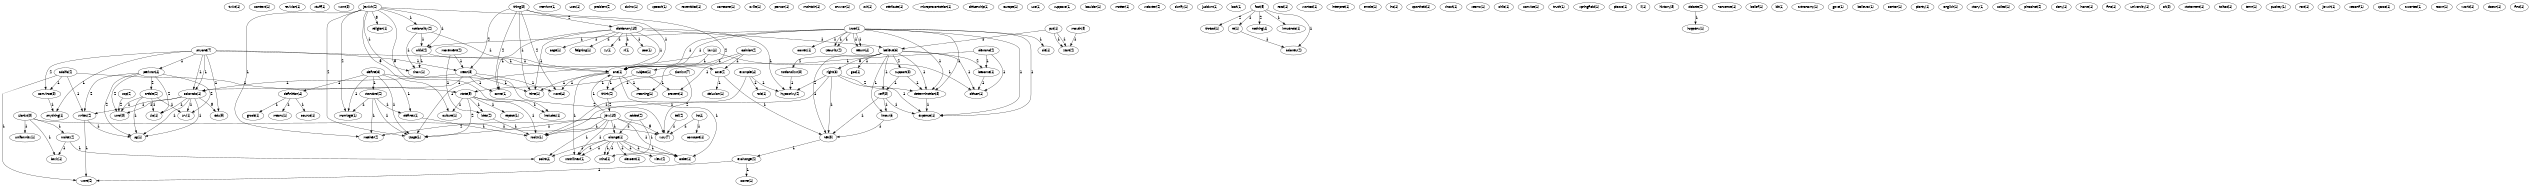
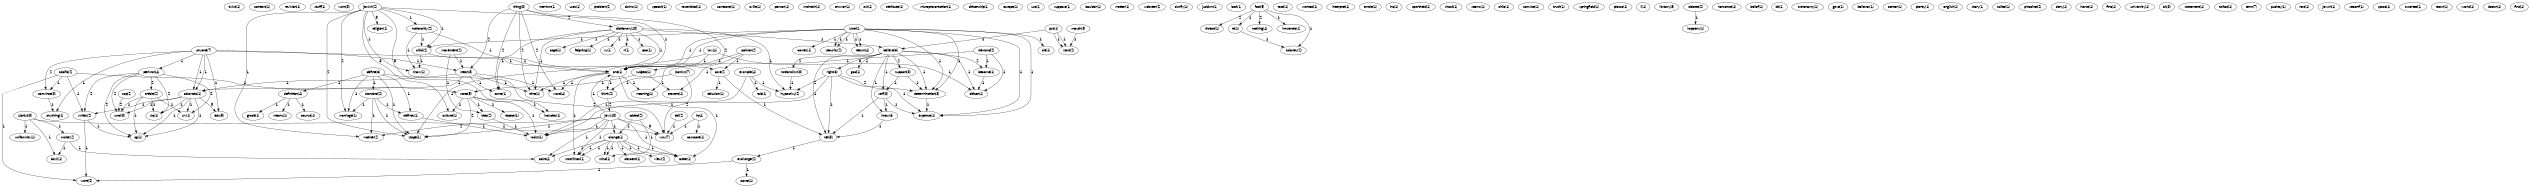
node "term(1)": label "term(1)" -> "term(7)"
edge "thing(3)" -> "time(1)": label "1" -> "2"
